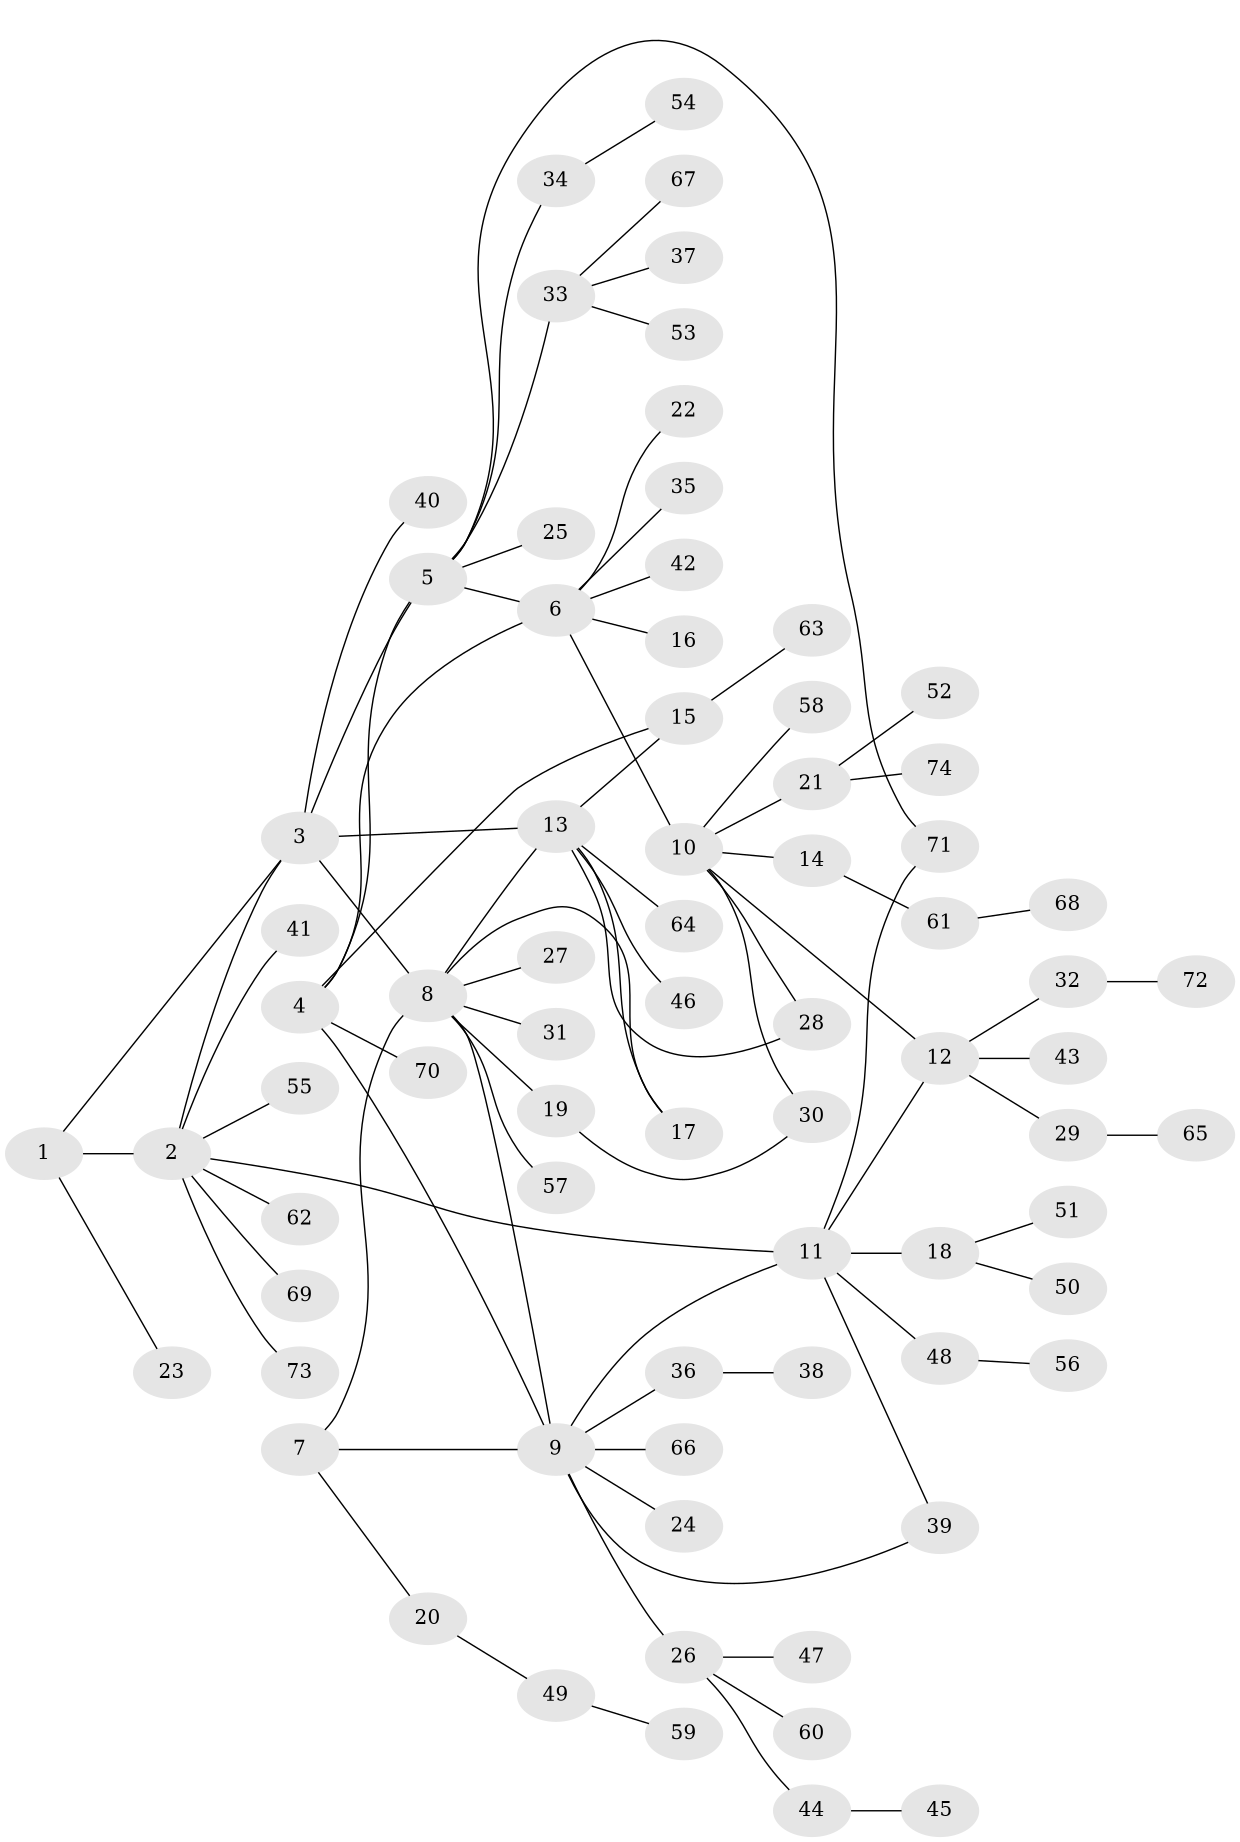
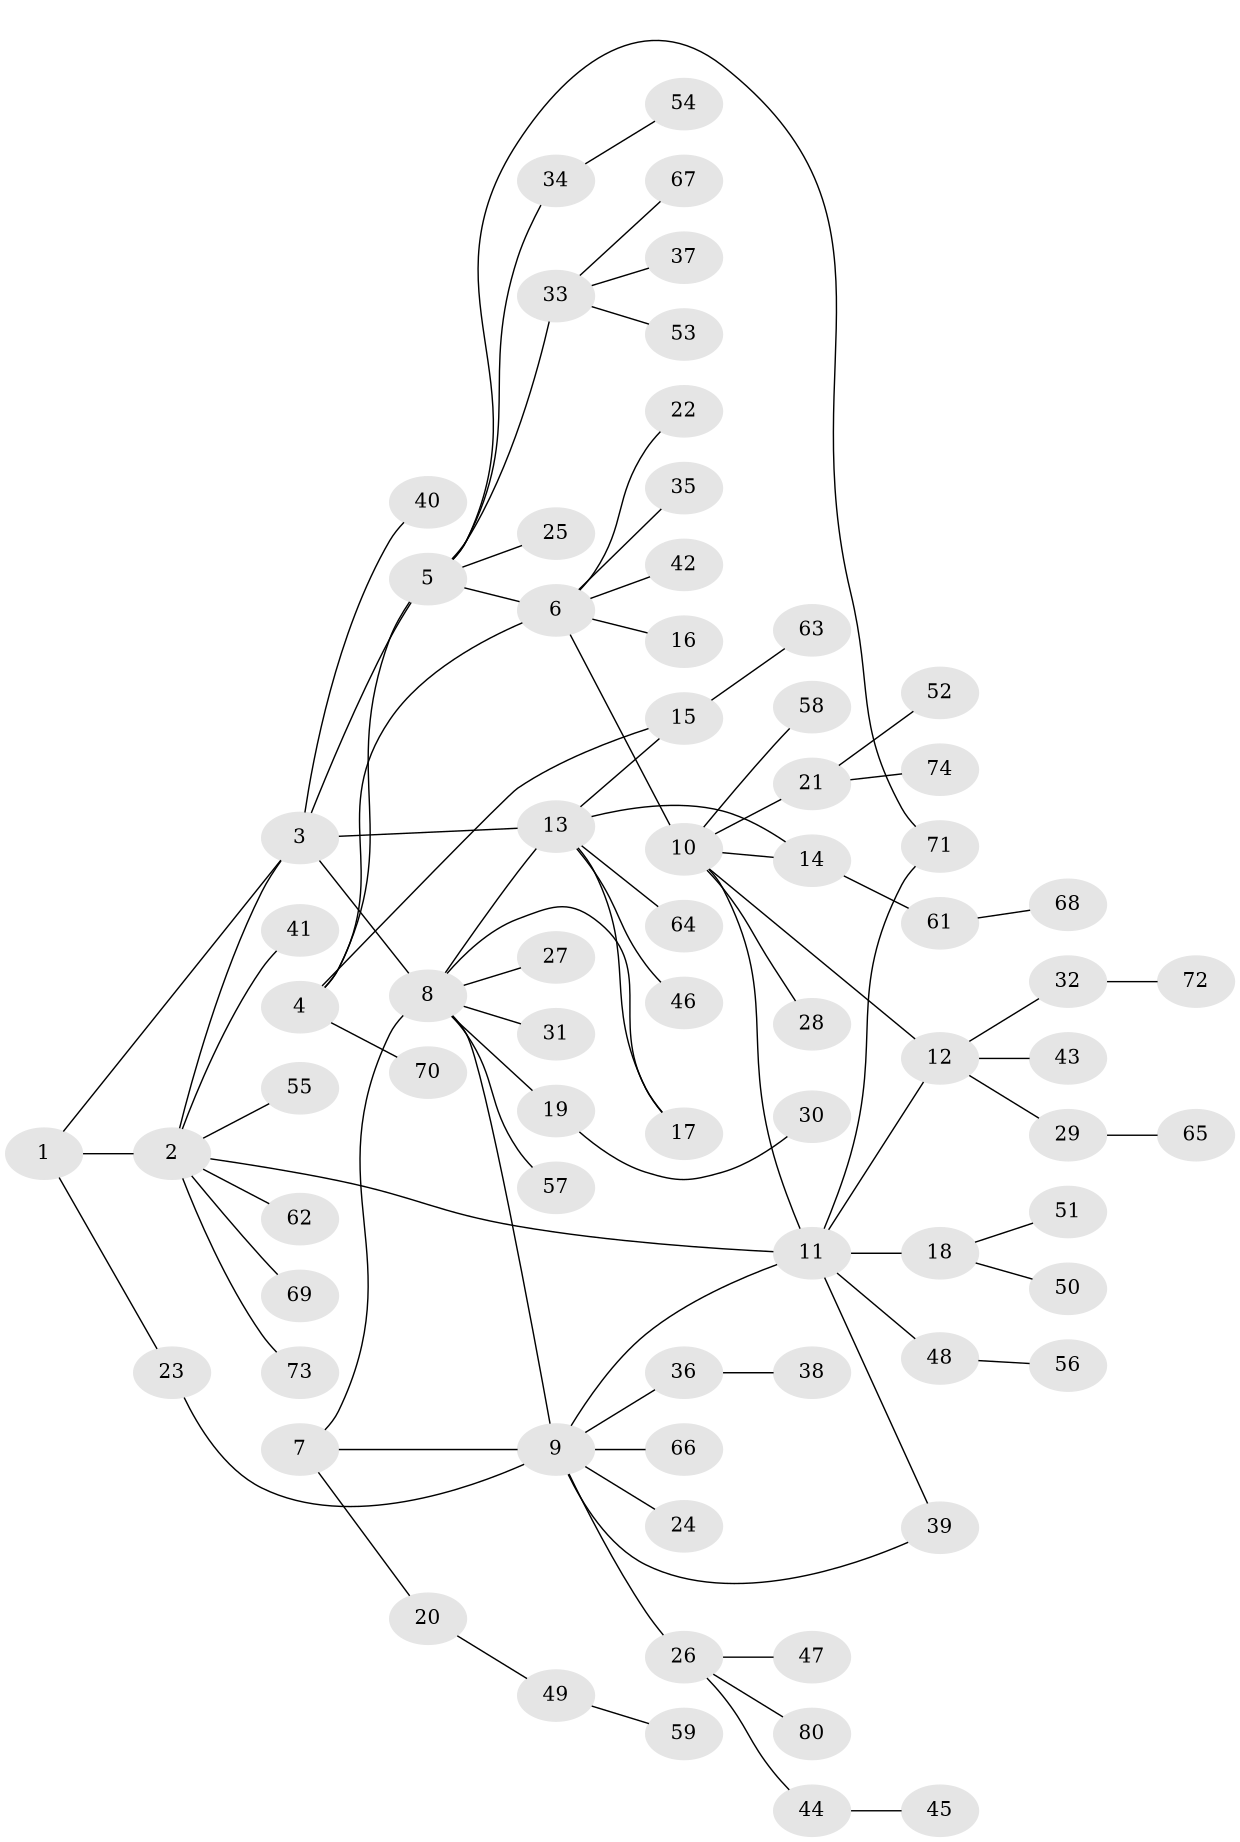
edge "10" -- "30": now "10" -- "11"
edge "13" -- "28": now "13" -- "14"
edge "4" -- "9": now "23" -- "9"
node "60": label "60" -> "80"
